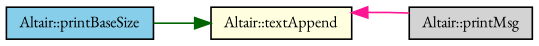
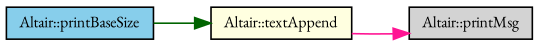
edge "Altair::printMsg" -> "Altair::textAppend": reversed
